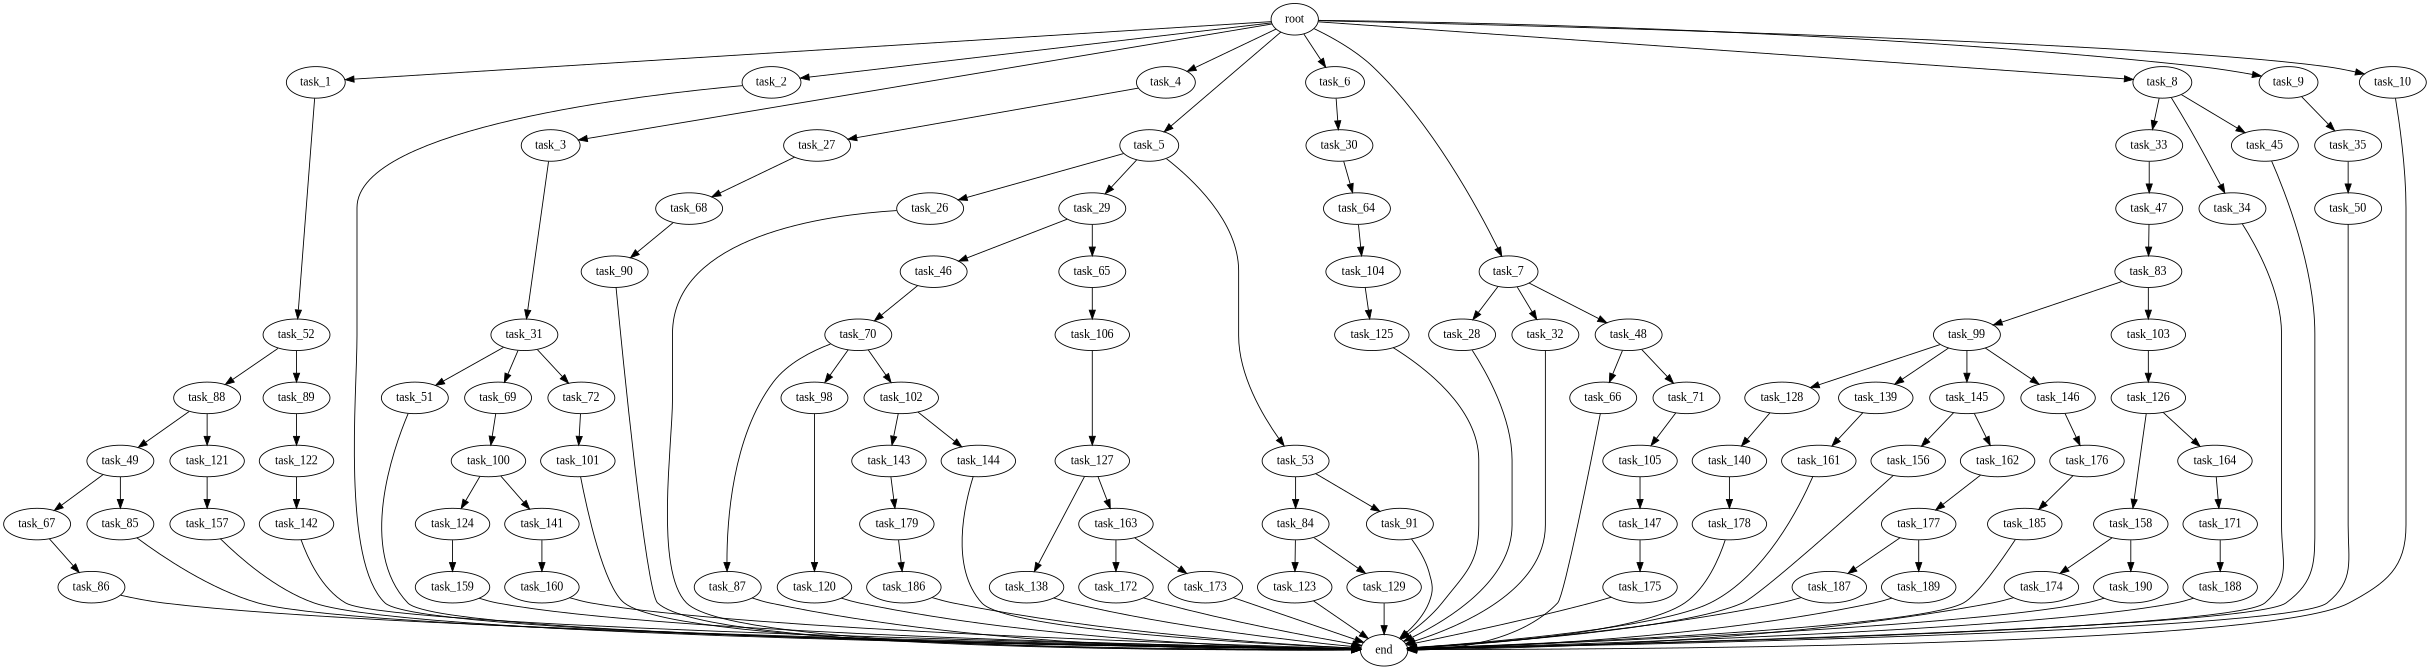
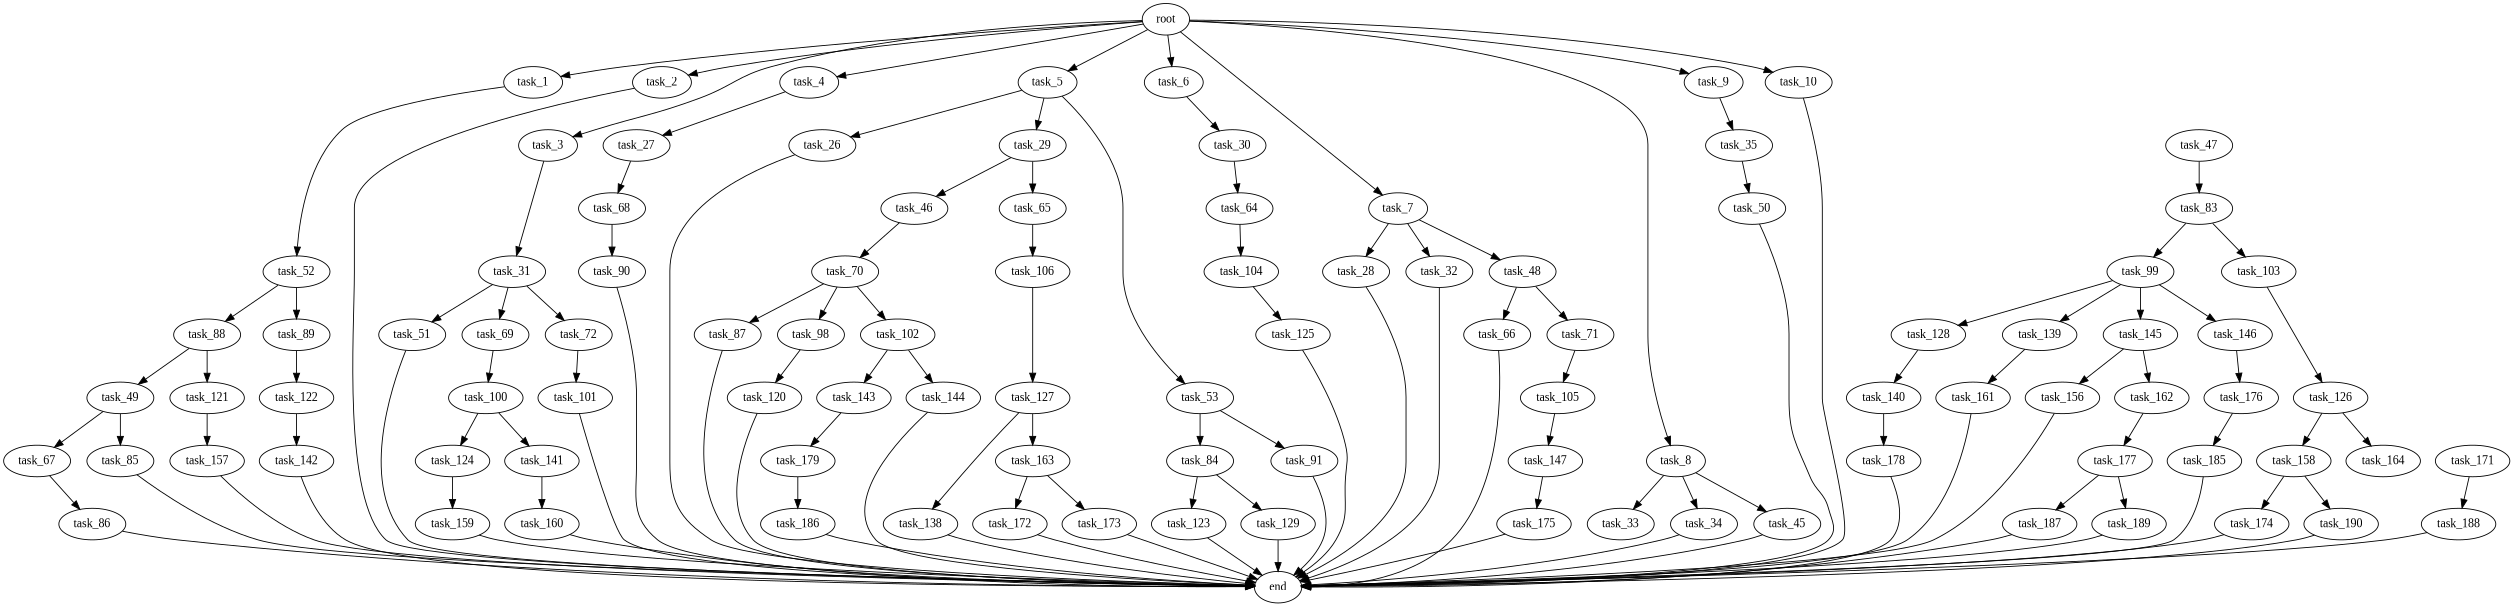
edge "task_33" -> "task_47": removed
edge "task_164" -> "task_171": removed
